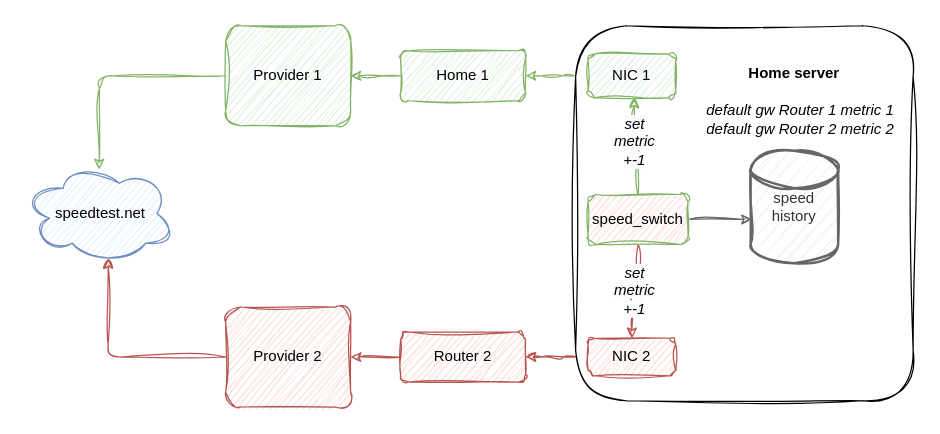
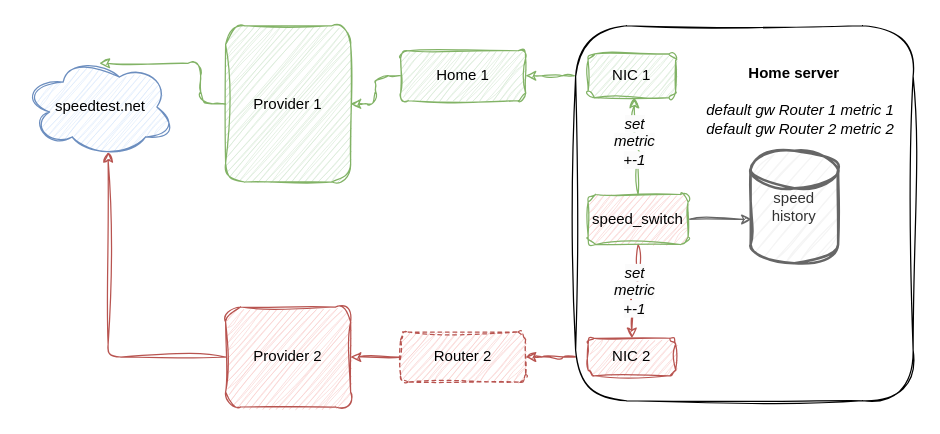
node "Provider 1": size 125x100 -> 125x156
node "speedtest.net": moved (101, 213) -> (101, 107)
node "Router 2": style solid -> dashed
